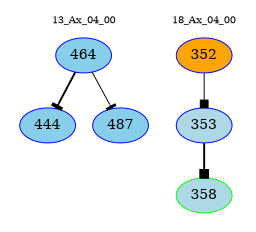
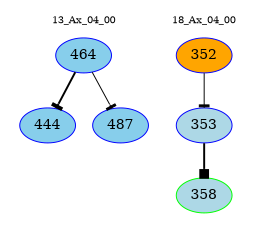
edge "352" -> "353": arrowhead box -> tee
